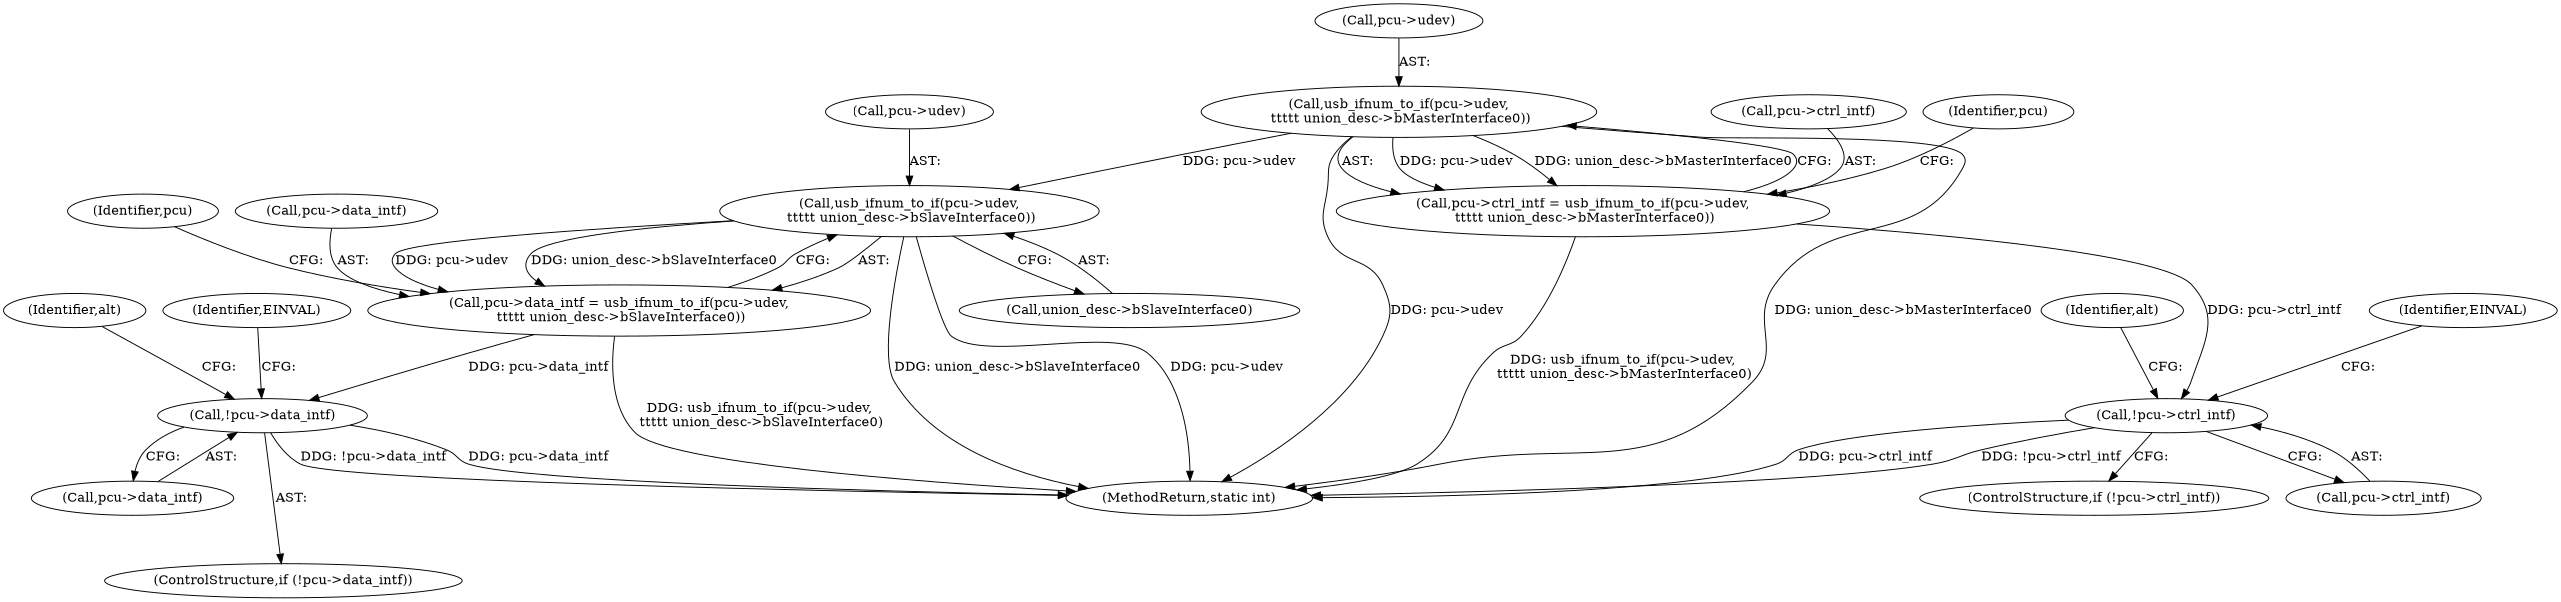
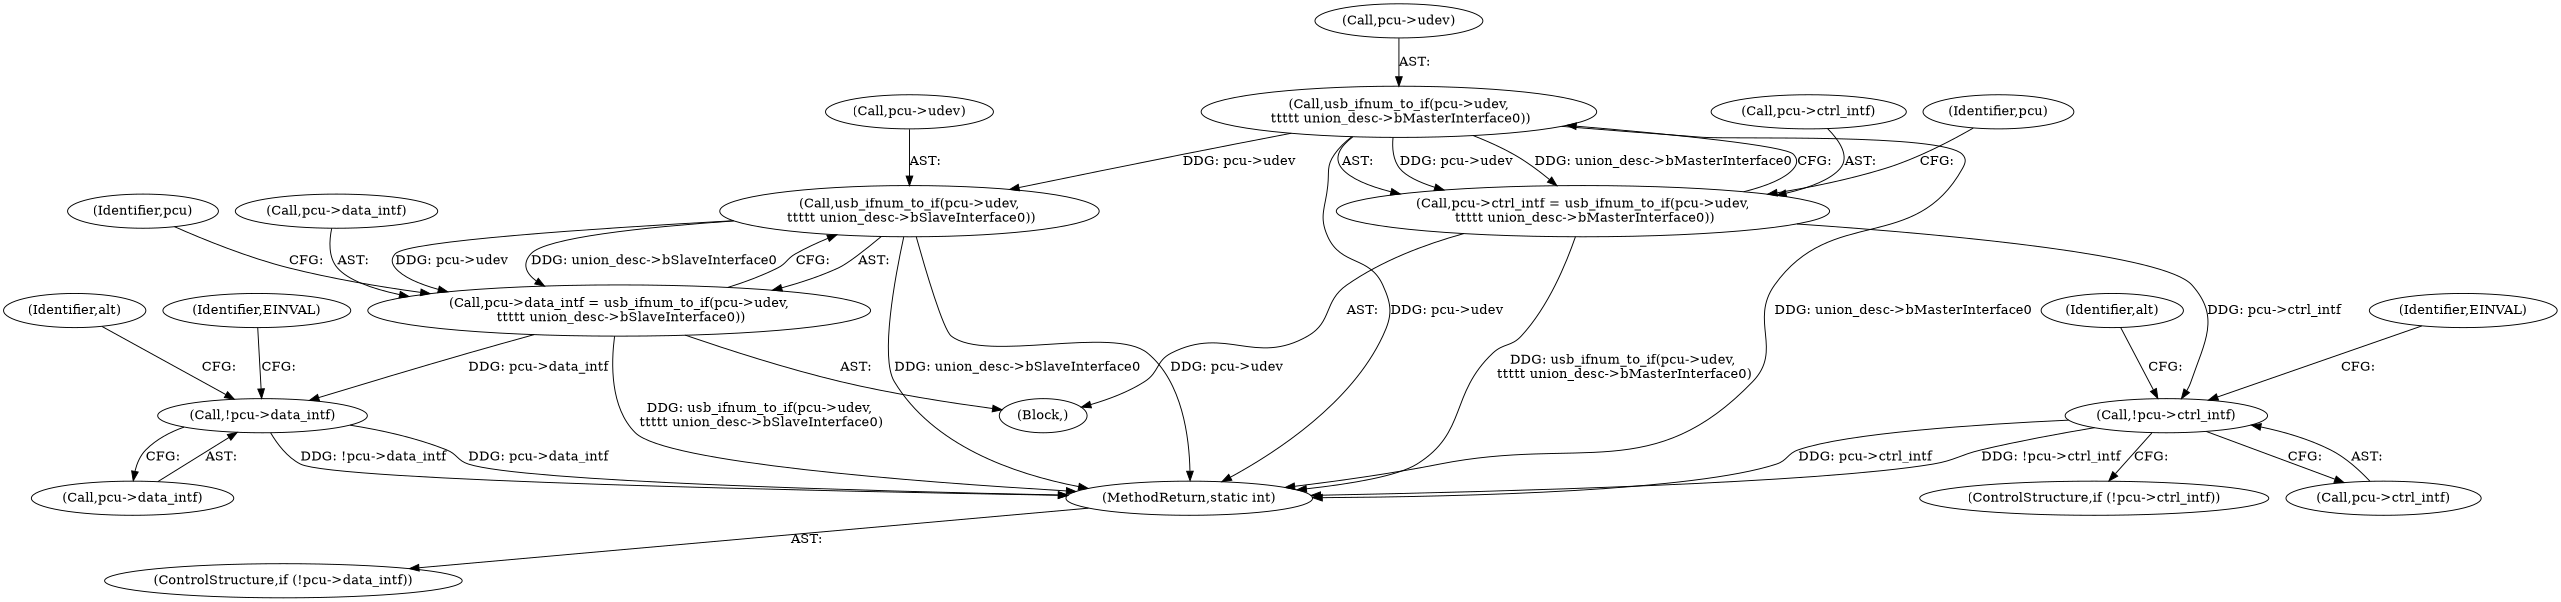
node "(Call,union_desc->bSlaveInterface0)": removed
node "(Block,)": added
edge "(Call,!pcu->data_intf)" -> "(ControlStructure,if (!pcu->data_intf))": now "(MethodReturn,static int)" -> "(ControlStructure,if (!pcu->data_intf))"
